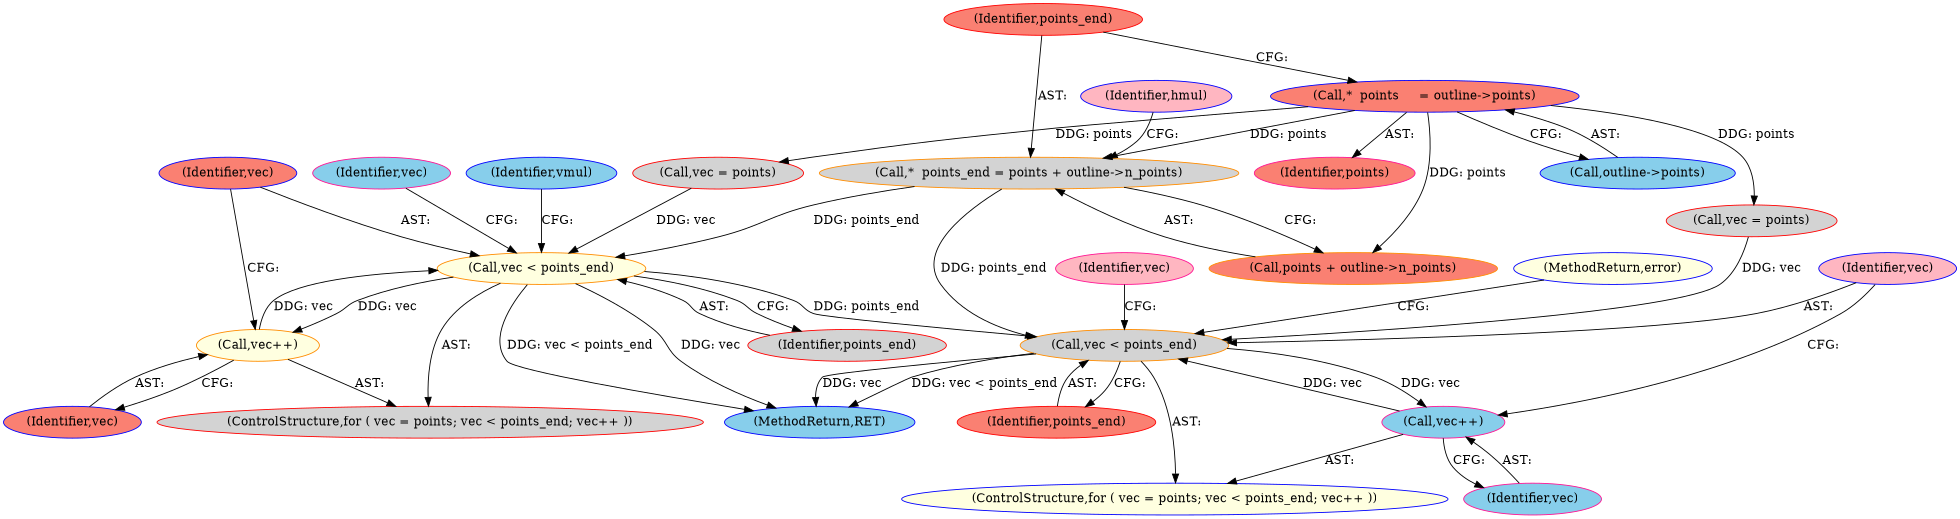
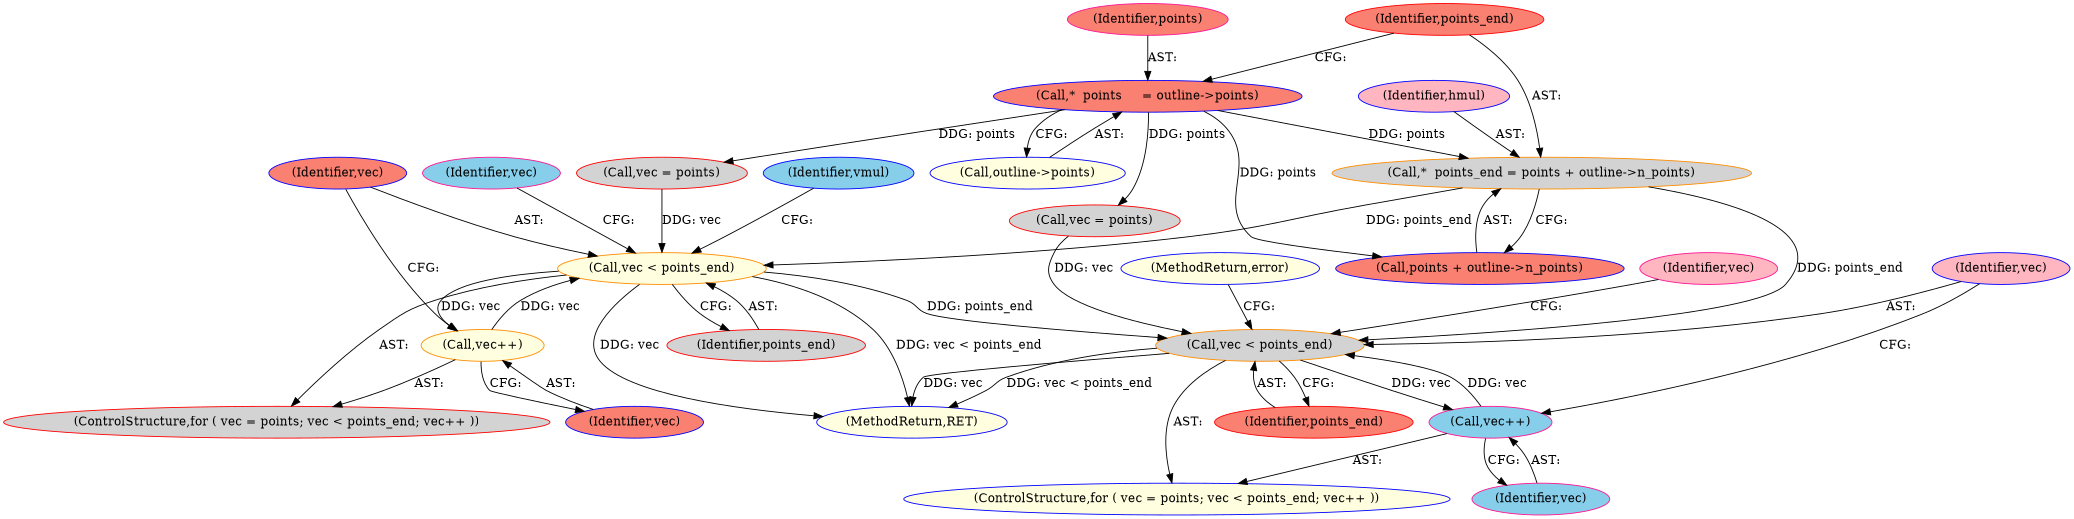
edge "(Call,*  points     = outline->points)" -> "(Identifier,points)": reversed
edge "(Identifier,hmul)" -> "(Call,*  points_end = points + outline->n_points)": label "CFG: " -> "AST: "
node "(Call,outline->points)": fillcolor skyblue -> lightyellow
node "(Call,points + outline->n_points)": color darkorange -> blue
node "(MethodReturn,RET)": fillcolor skyblue -> lightyellow
